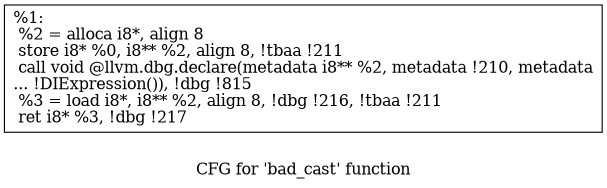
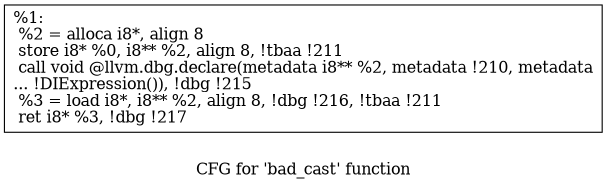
node "%1:": text "... !DIExpression()), !dbg !815" -> "... !DIExpression()), !dbg !215"
